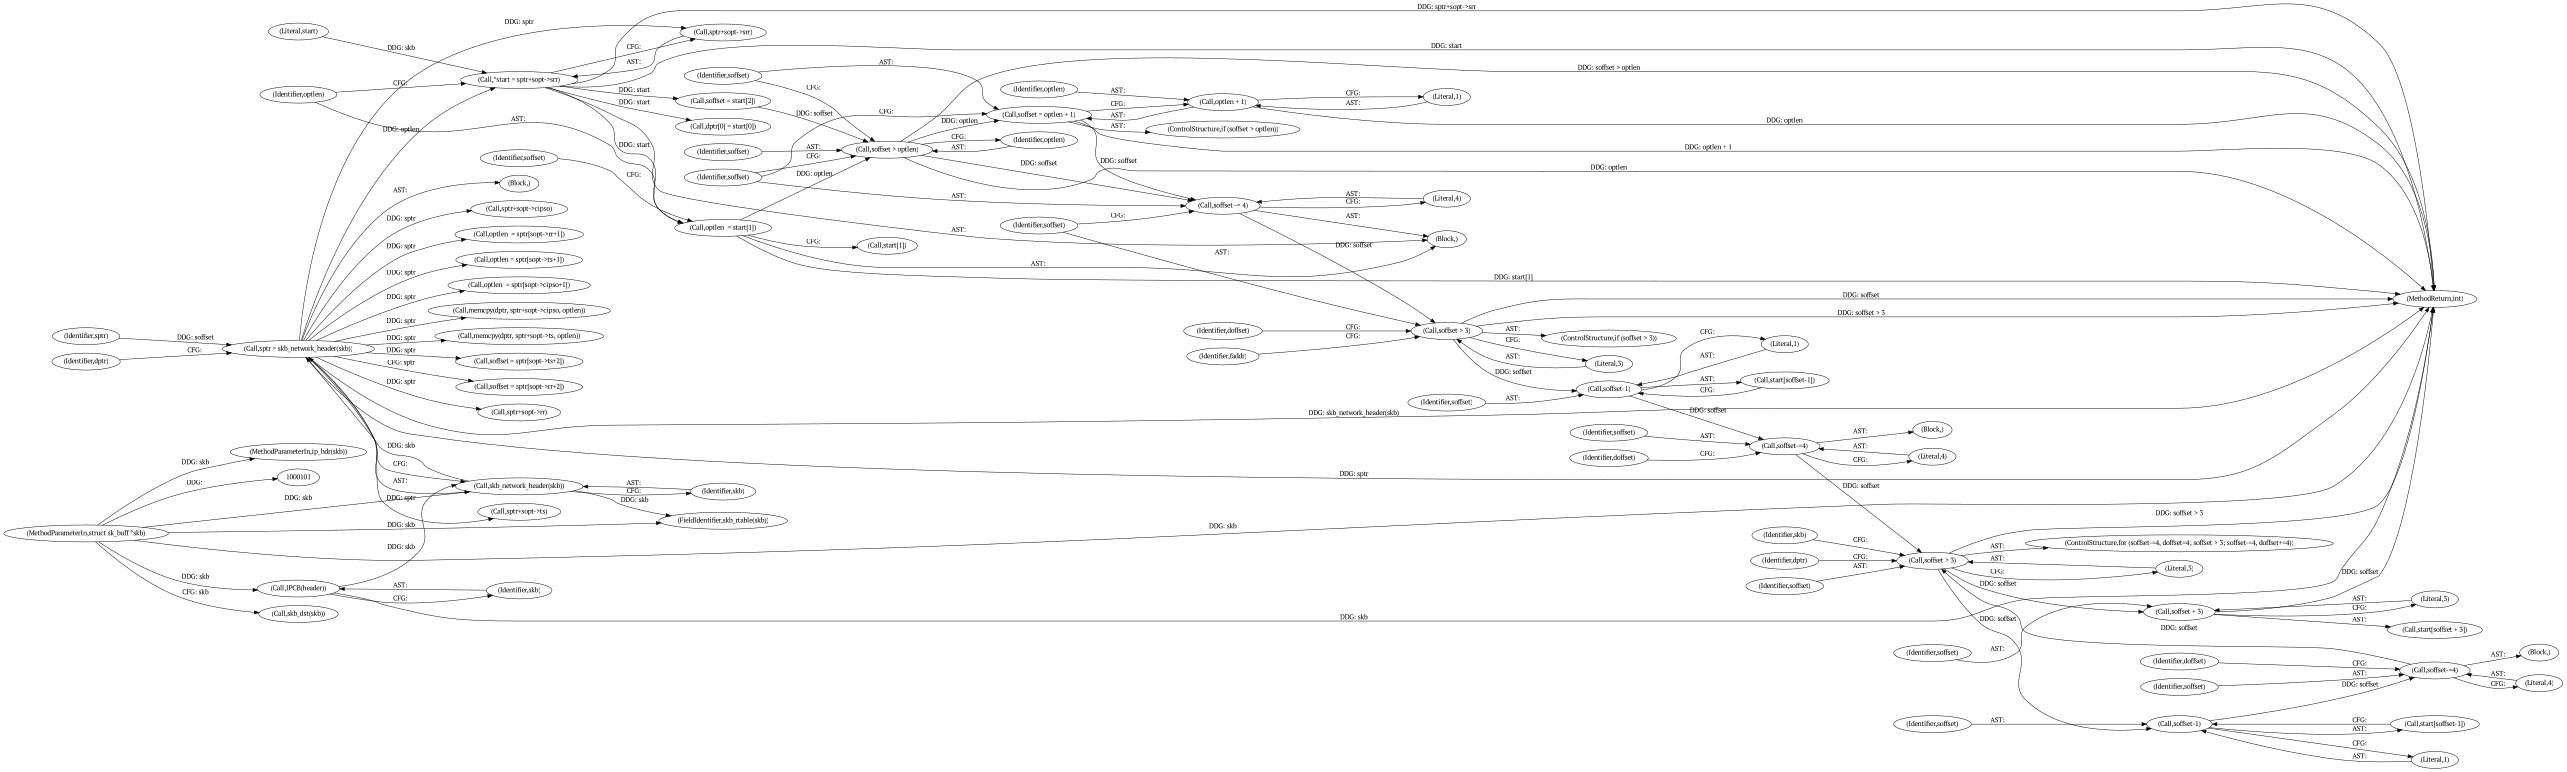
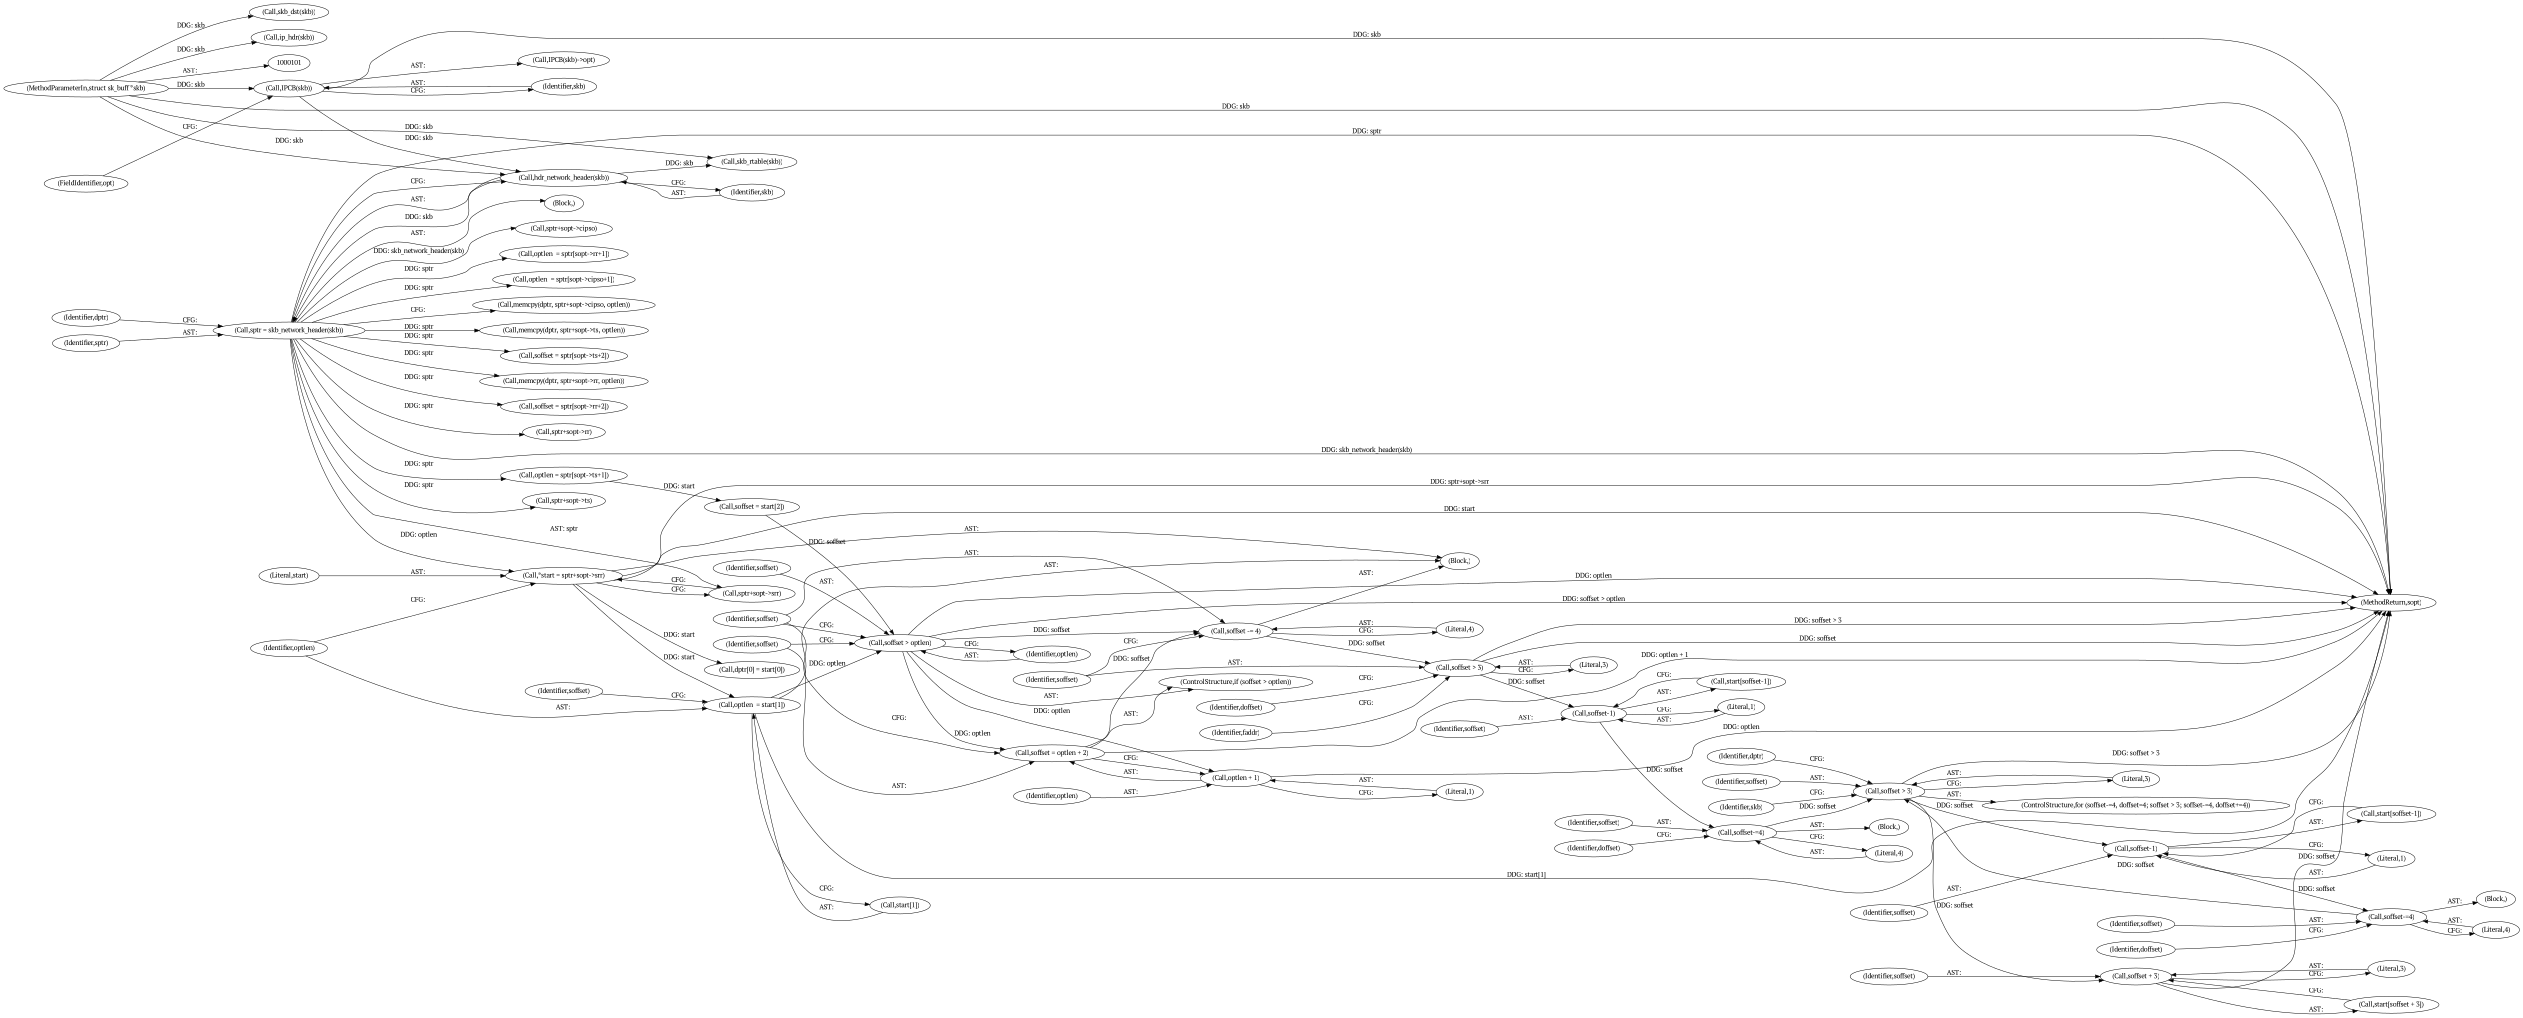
edge "(Call,sptr = skb_network_header(skb))" -> "(Call,sptr+sopt->srr)": label "DDG: sptr" -> "AST: sptr"
edge "(Literal,start)" -> "(Call,*start = sptr+sopt->srr)": label "DDG: skb" -> "AST: "
node "(Call,IPCB(skb)->opt)": added
edge "(Call,sptr+sopt->srr)" -> "(Call,*start = sptr+sopt->srr)": label "AST: " -> "CFG: "
edge "(Call,*start = sptr+sopt->srr)" -> "(Call,soffset = start[2])": now "(Call,optlen = sptr[sopt->ts+1])" -> "(Call,soffset = start[2])"
node "(Call,soffset = optlen + 1)": label "(Call,soffset = optlen + 1)" -> "(Call,soffset = optlen + 2)"
node "(FieldIdentifier,opt)": added
edge "(Call,sptr = skb_network_header(skb))" -> "(Call,sptr+sopt->cipso)": label "DDG: sptr" -> "DDG: skb_network_header(skb)"
node "(MethodReturn,int)": label "(MethodReturn,int)" -> "(MethodReturn,sopt)"
edge "(Call,sptr = skb_network_header(skb))" -> "(Call,memcpy(dptr, sptr+sopt->cipso, optlen))": label "DDG: sptr" -> "CFG: "
edge "(Identifier,sptr)" -> "(Call,sptr = skb_network_header(skb))": label "DDG: soffset" -> "AST: "
node "(ControlStructure,if (soffset > 3))": removed
edge "(Call,sptr = skb_network_header(skb))" -> "(Call,soffset = sptr[sopt->rr+2])": label "CFG: sptr" -> "DDG: sptr"
node "(Call,memcpy(dptr, sptr+sopt->rr, optlen))": added
node "(MethodParameterIn,ip_hdr(skb))": label "(MethodParameterIn,ip_hdr(skb))" -> "(Call,ip_hdr(skb))"
edge "(MethodParameterIn,struct sk_buff *skb)" -> "1000101": label "DDG: " -> "AST: "
node "(Call,skb_network_header(skb))": label "(Call,skb_network_header(skb))" -> "(Call,hdr_network_header(skb))"
node "(FieldIdentifier,skb_rtable(skb))": label "(FieldIdentifier,skb_rtable(skb))" -> "(Call,skb_rtable(skb))"
node "(Call,IPCB(header))": label "(Call,IPCB(header))" -> "(Call,IPCB(skb))"
edge "(MethodParameterIn,struct sk_buff *skb)" -> "(Call,skb_dst(skb))": label "CFG: skb" -> "DDG: skb"
edge "(Call,soffset > optlen)" -> "(ControlStructure,if (soffset > optlen))": added, label "AST:"
edge "(Call,soffset > optlen)" -> "(Call,optlen + 1)": added, label "DDG: optlen"
edge "(Call,start[1])" -> "(Call,optlen  = start[1])": added, label "AST:"
edge "(Call,start[soffset + 3])" -> "(Call,soffset + 3)": added, label "CFG:"
